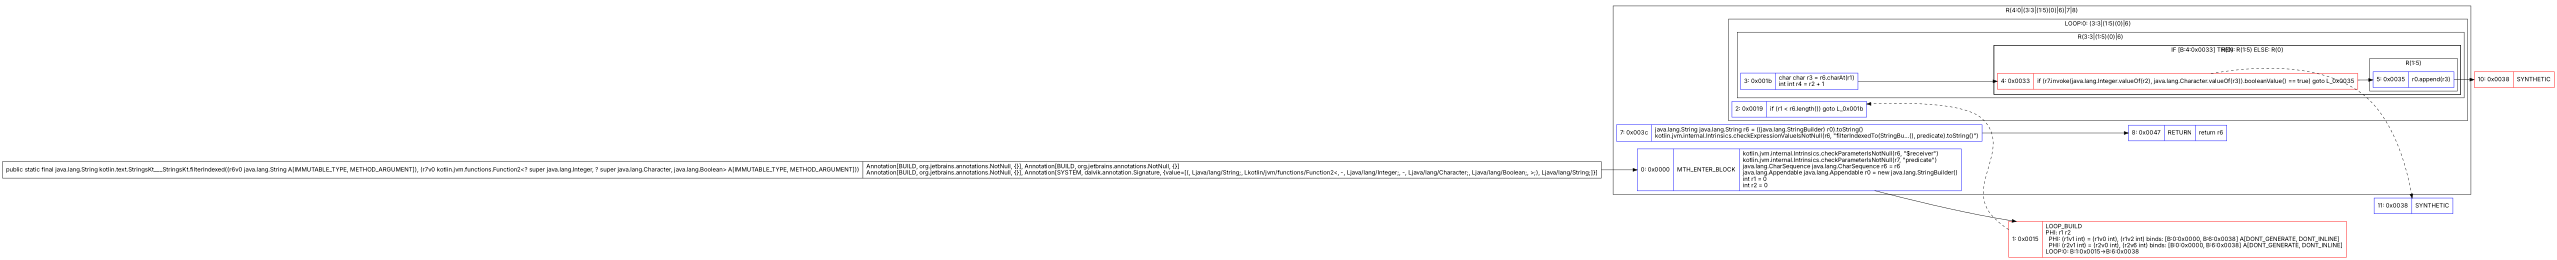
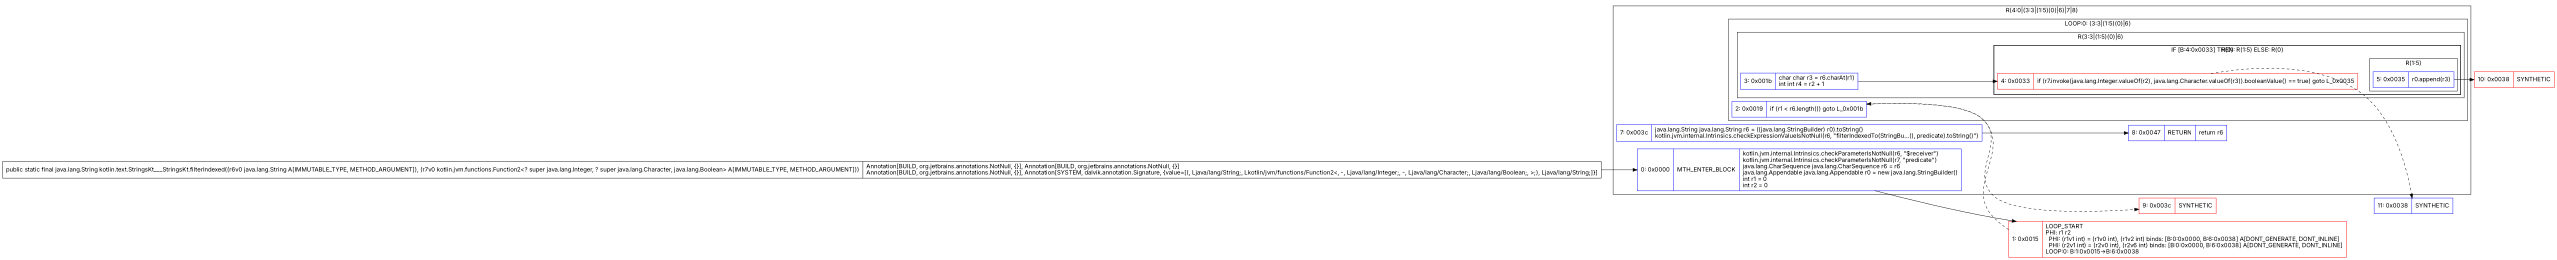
edge "4: 0x0033" -> "5: 0x0035": removed
node "9: 0x003c": added
node "1: 0x0015": text "LOOP_BUILD" -> "LOOP_START"
